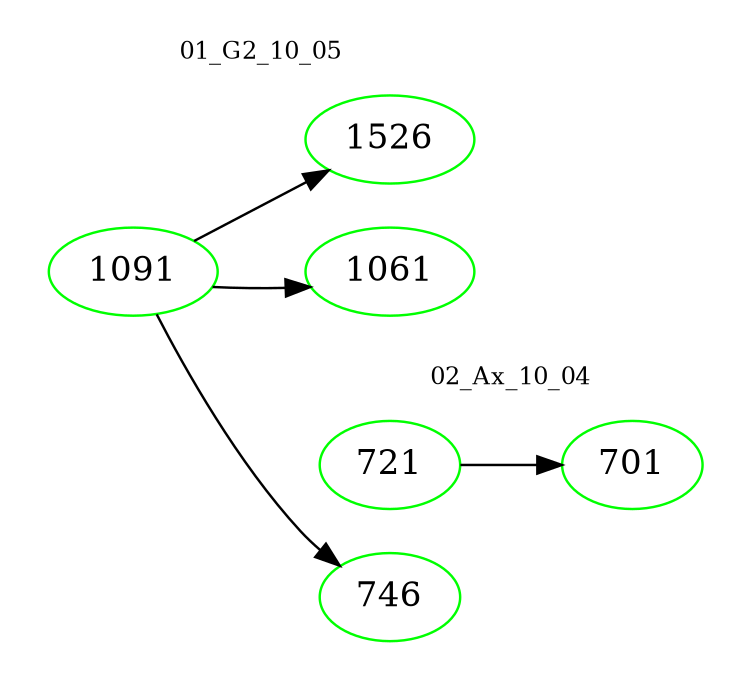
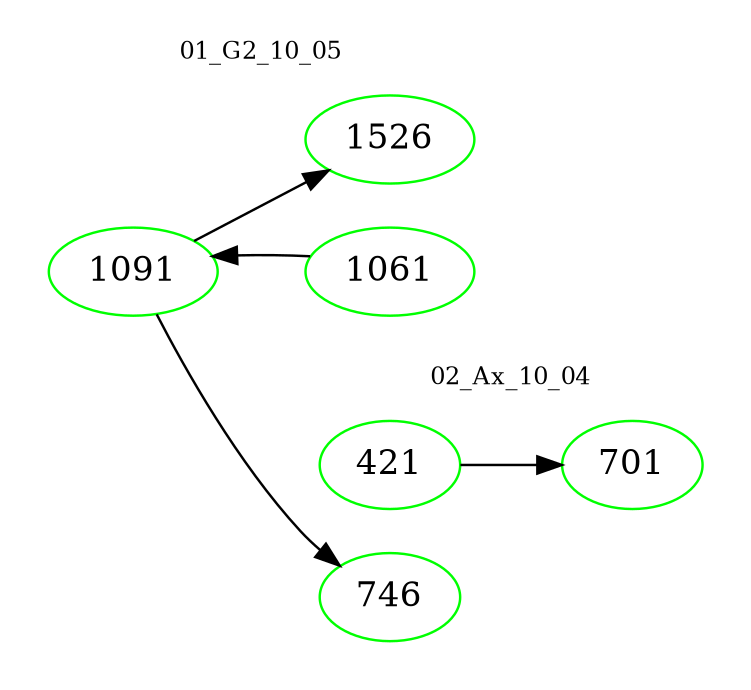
edge "1091" -> "1061": reversed
node "721": label "721" -> "421"
